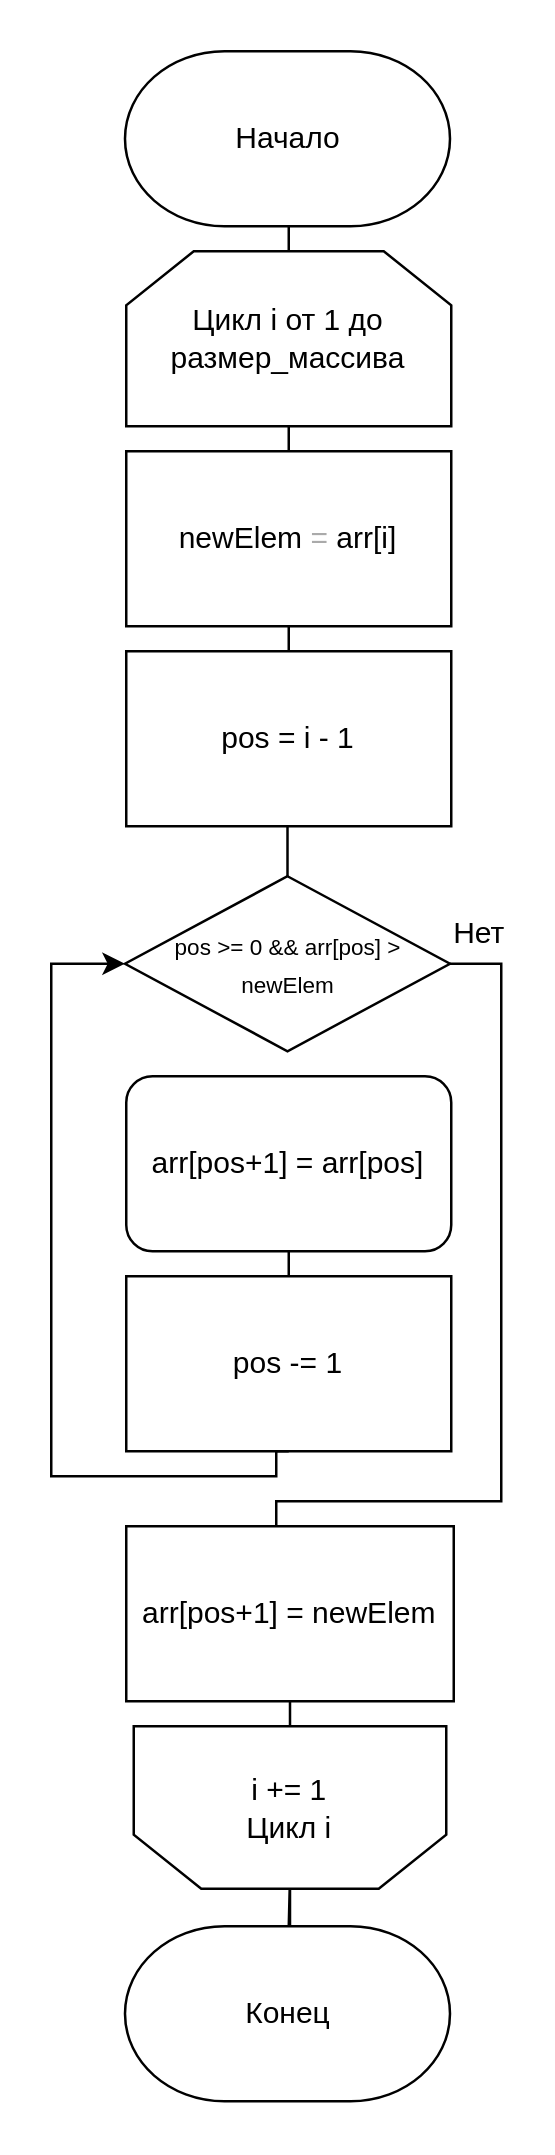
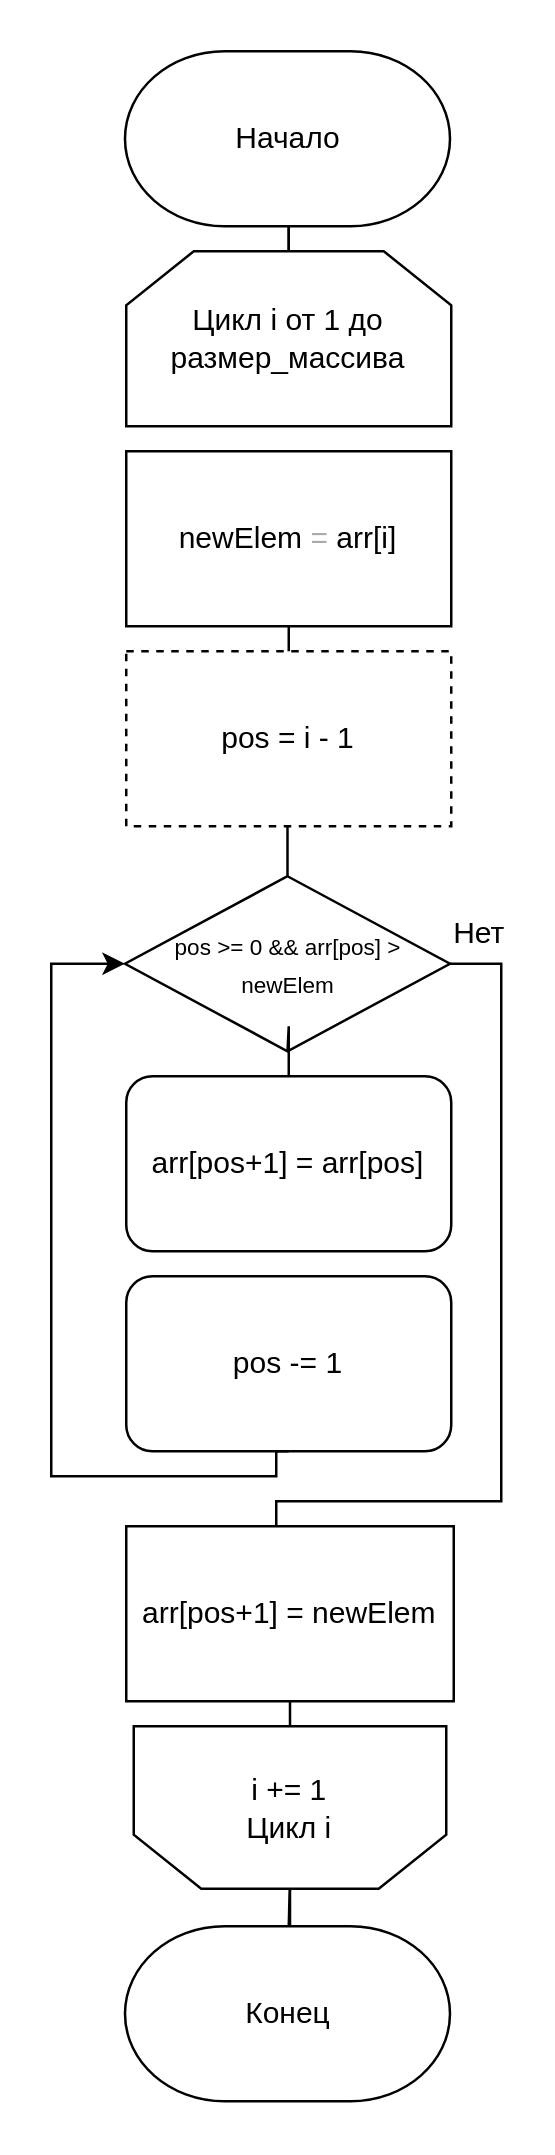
edge "Цикл i от 1 до размер_массива" -- "newElem = arr[i]": now "Цикл i от 1 до размер_массива" -- "Начало"
node "pos = i - 1": style solid -> dashed
edge "arr[pos+1] = arr[pos]" -- "pos -= 1": now "arr[pos+1] = arr[pos]" -- "pos >= 0 && arr[pos] > newElem"
node "pos -= 1": shape rectangle -> rounded rectangle
